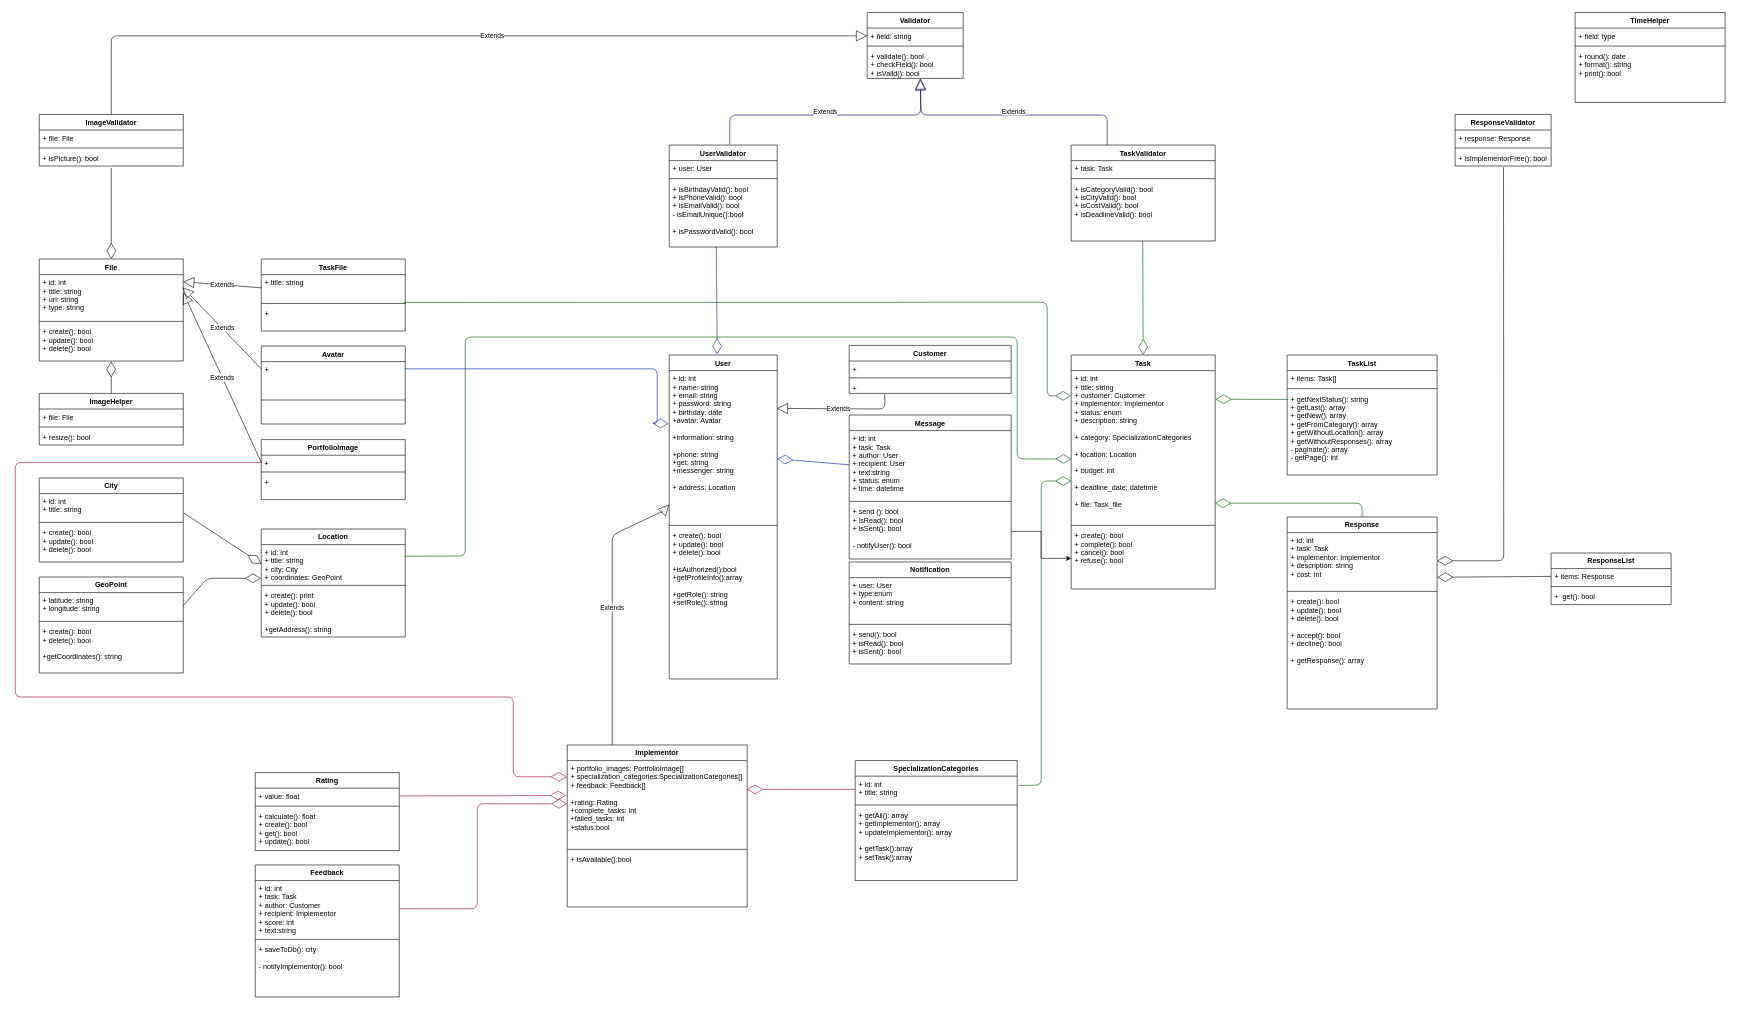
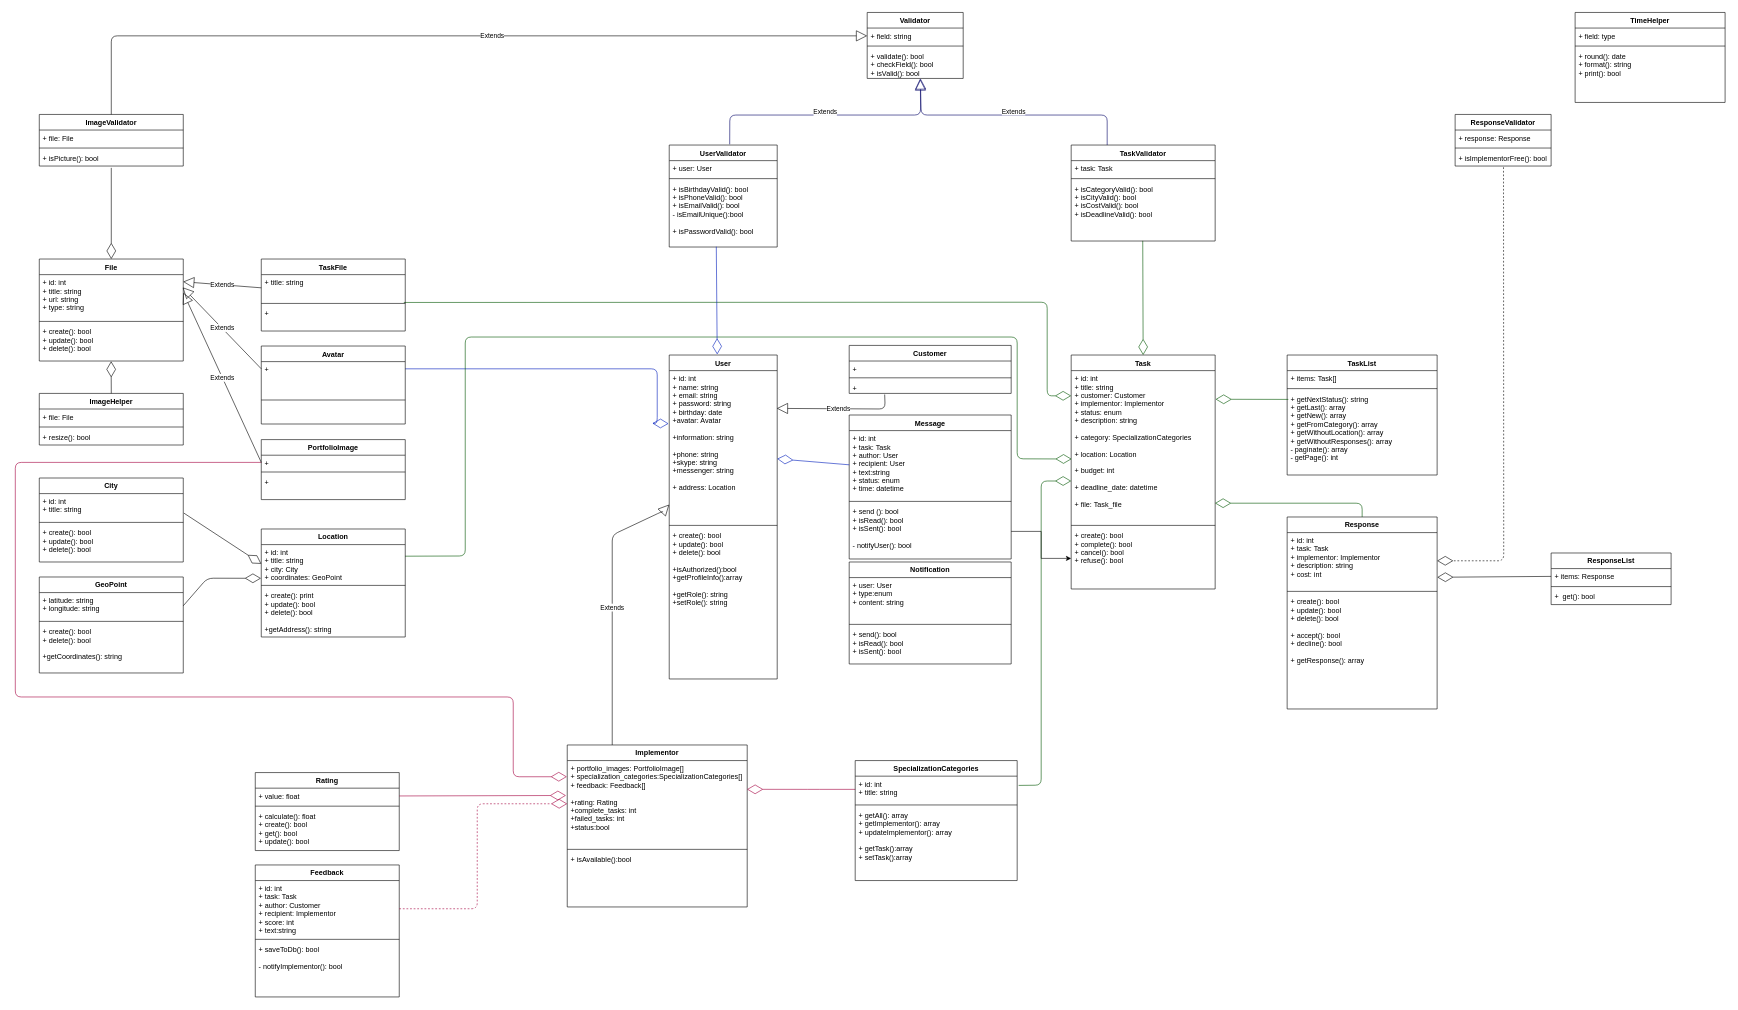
node "+ id: int + name: string + email: string + password: string + birthday: date +avatar: Avatar +information: string +phone: string +get: string +messenger: string + address: Location": label "+ id: int + name: string + email: string + password: string + birthday: date +avatar: Avatar +information: string +phone: string +get: string +messenger: string + address: Location" -> "+ id: int + name: string + email: string + password: string + birthday: date +avatar: Avatar +information: string +phone: string +skype: string +messenger: string + address: Location"
edge "+ isImplementorFree(): bool" -> "+ id: int + task: Task + implementor: Implementor + description: string + cost: int": style solid -> dashed
edge "+ id: int + task: Task + author: Customer + recipient: Implementor + score: int + text:string" -> "+ portfolio_images: PortfolioImage[] + specialization_categories:SpecializationCategories[] + feedback: Feedback[] +rating: Rating +complete_tasks: int +failed_tasks: int +status:bool": style solid -> dashed
node "+ saveToDb(): city - notifyImplementor(): bool": label "+ saveToDb(): city - notifyImplementor(): bool" -> "+ saveToDb(): bool - notifyImplementor(): bool"
